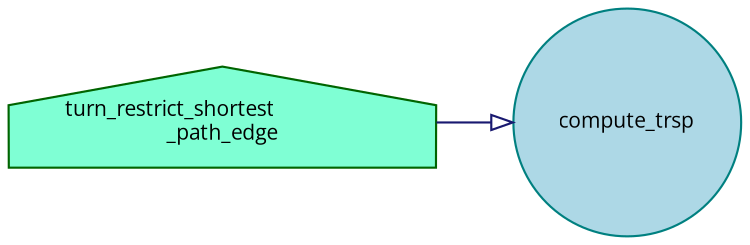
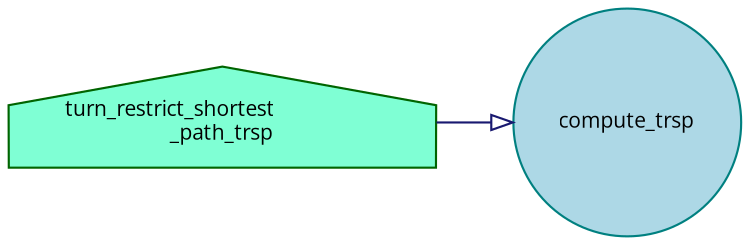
node "turn_restrict_shortest _path_edge": label "turn_restrict_shortest _path_edge" -> "turn_restrict_shortest _path_trsp"
